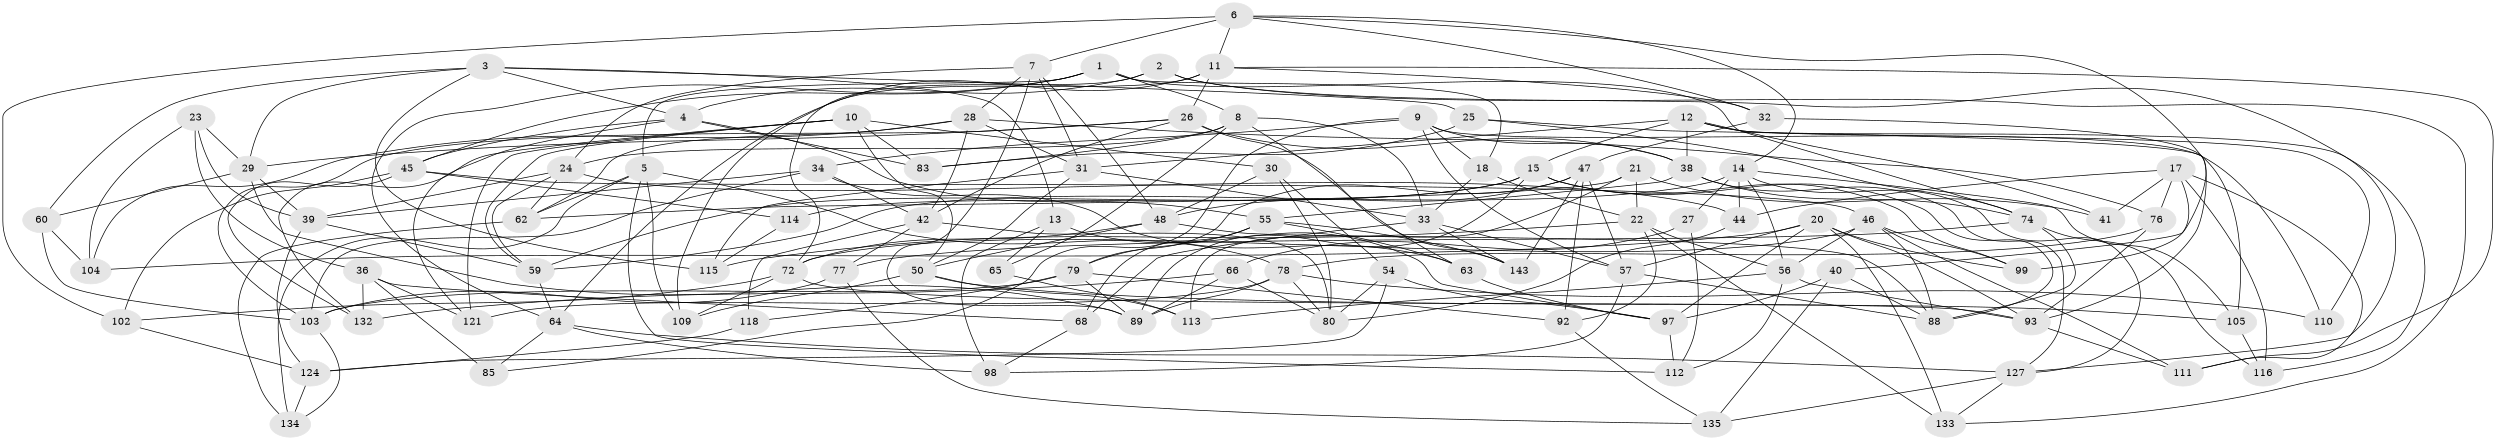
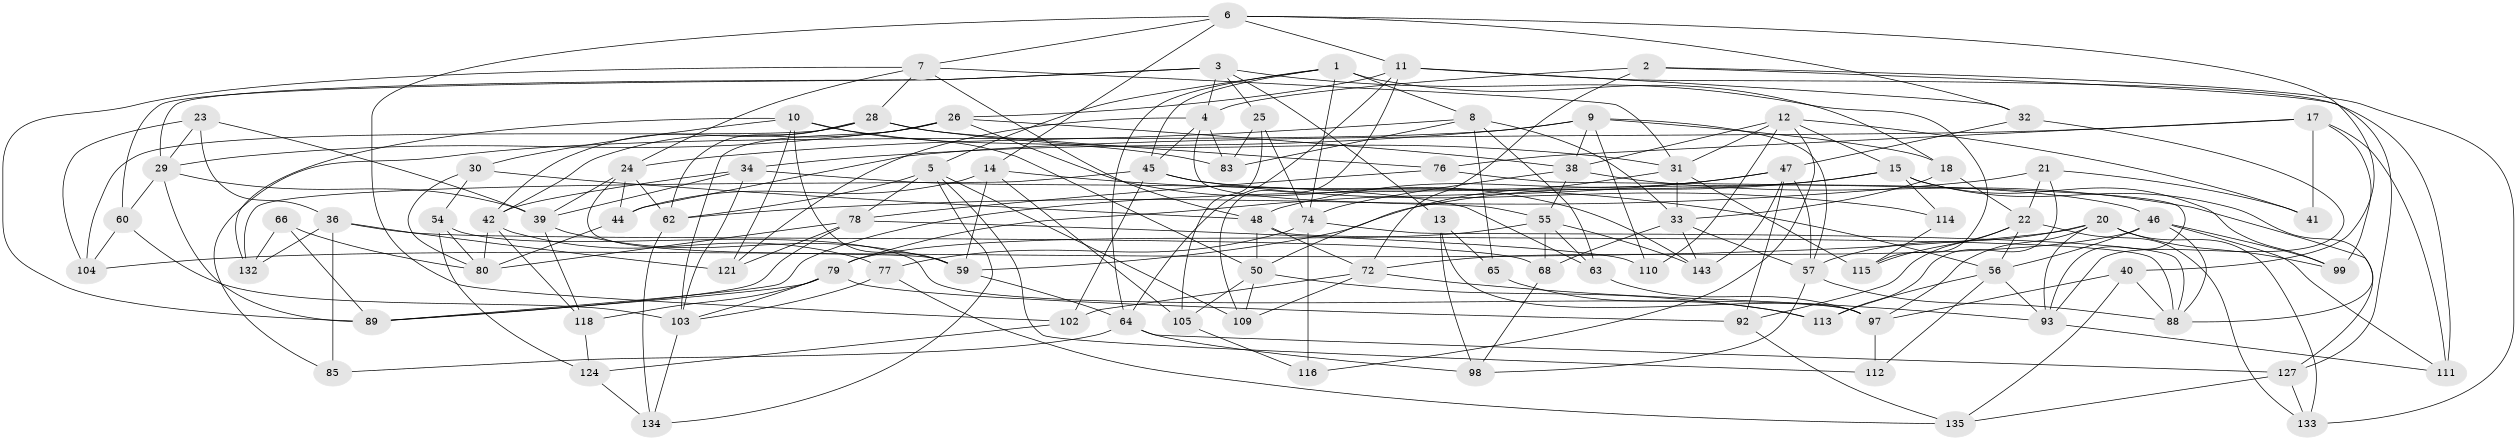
node "27": removed
edge "14" -- "127": removed
edge "17" -- "116": removed
edge "39" -- "124": now "39" -- "118"
